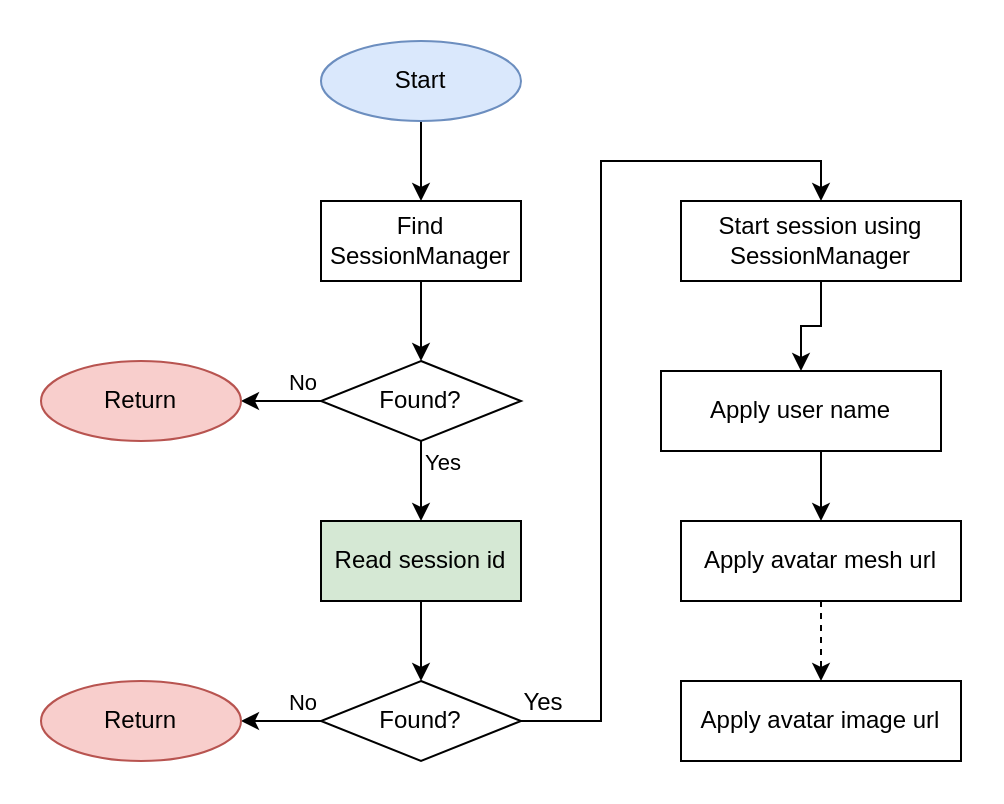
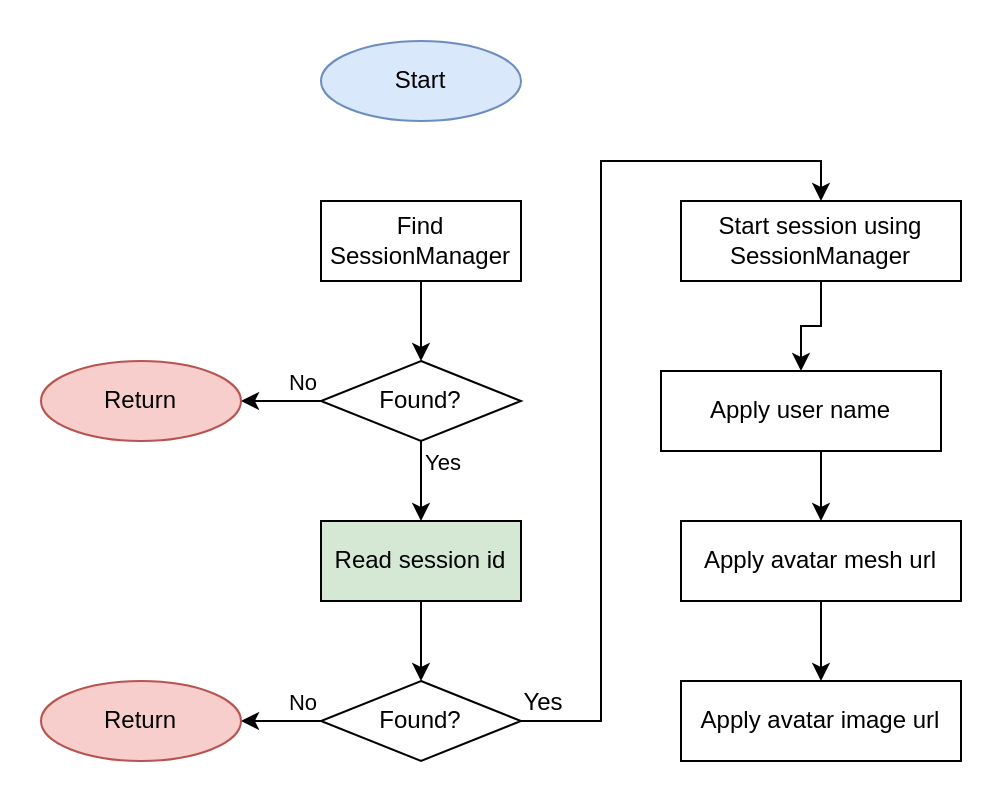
edge "Start" -> "Find SessionManager": removed
edge "Apply avatar mesh url" -> "Apply avatar image url": style dashed -> solid
